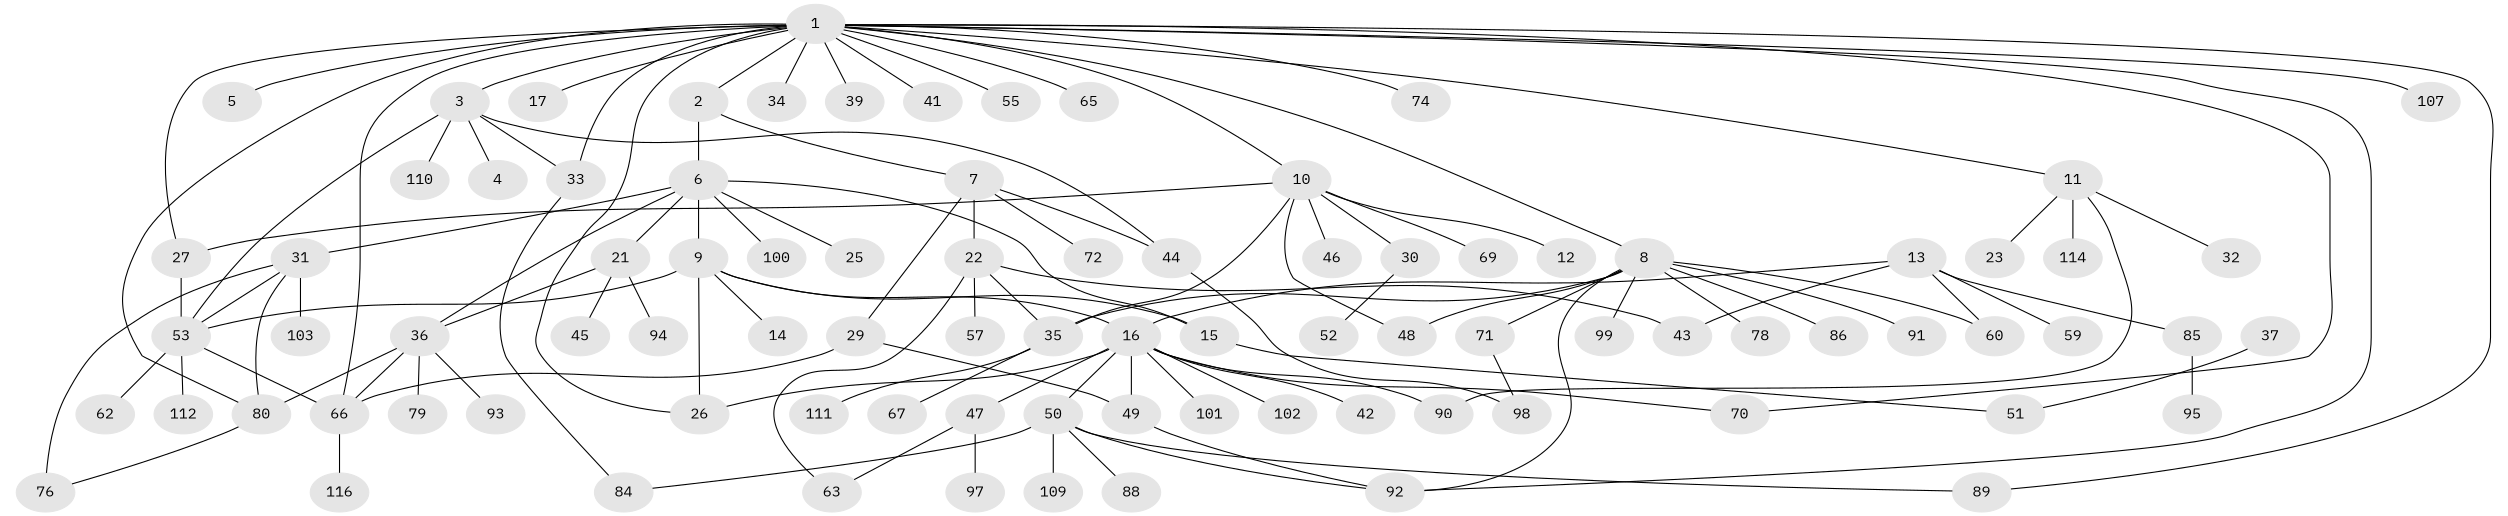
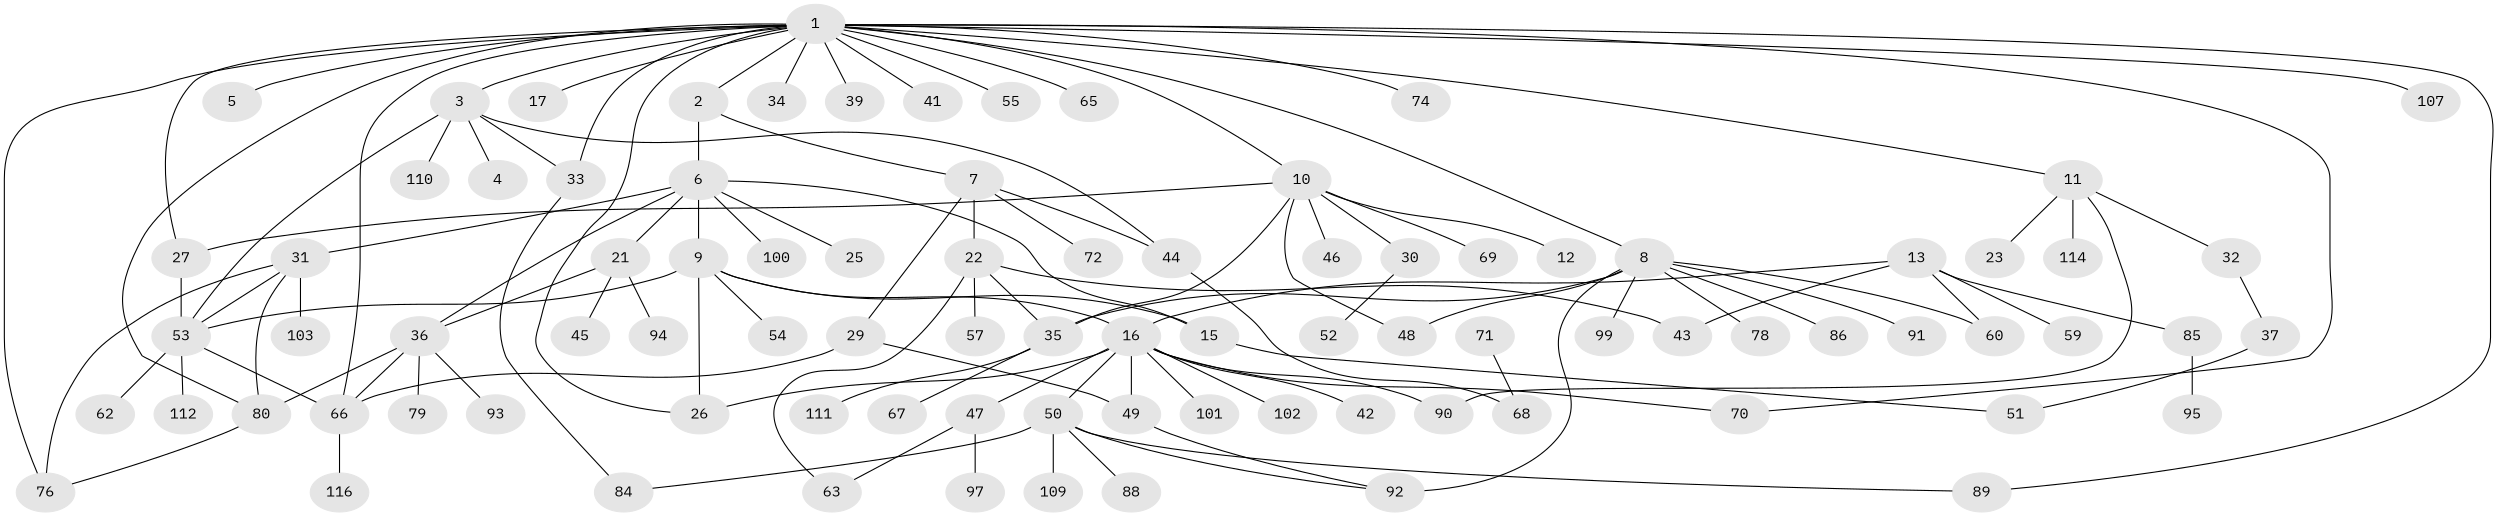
edge "1" -- "92": now "1" -- "76"
edge "32" -- "37": added
edge "8" -- "71": removed
node "14": label "14" -> "54"
node "98": label "98" -> "68"
